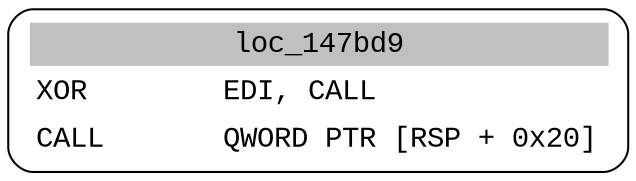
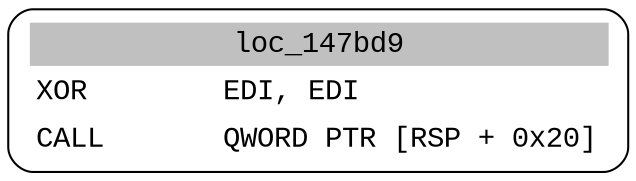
node "loc_147bd9": text "XOR        EDI, CALL" -> "XOR        EDI, EDI"
